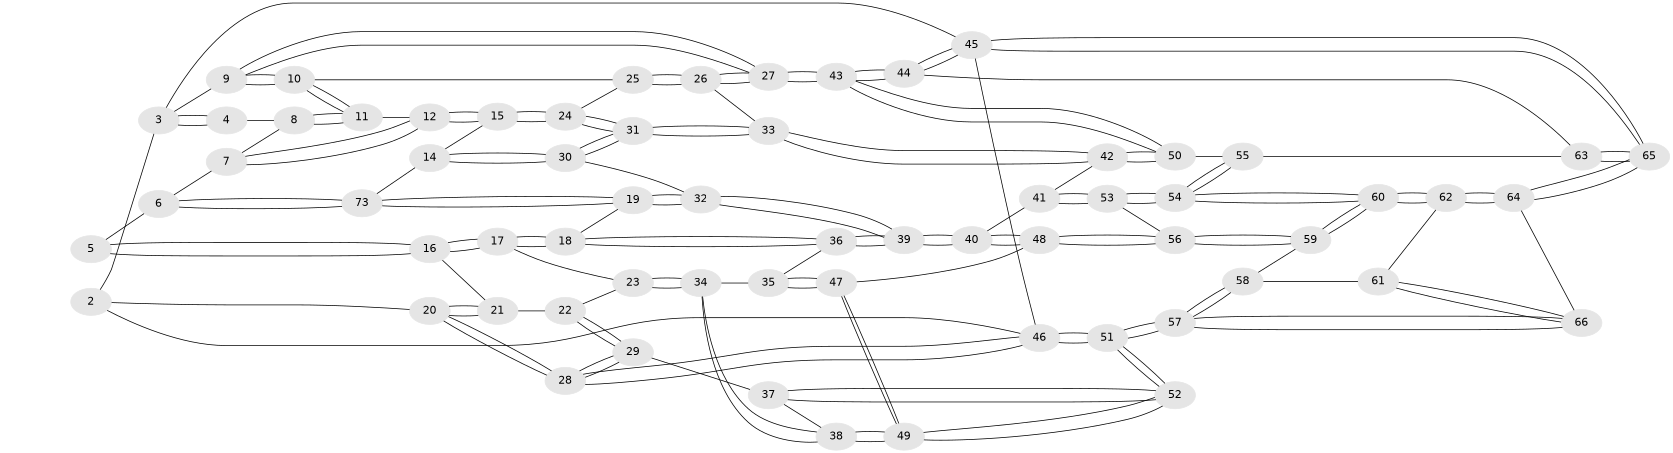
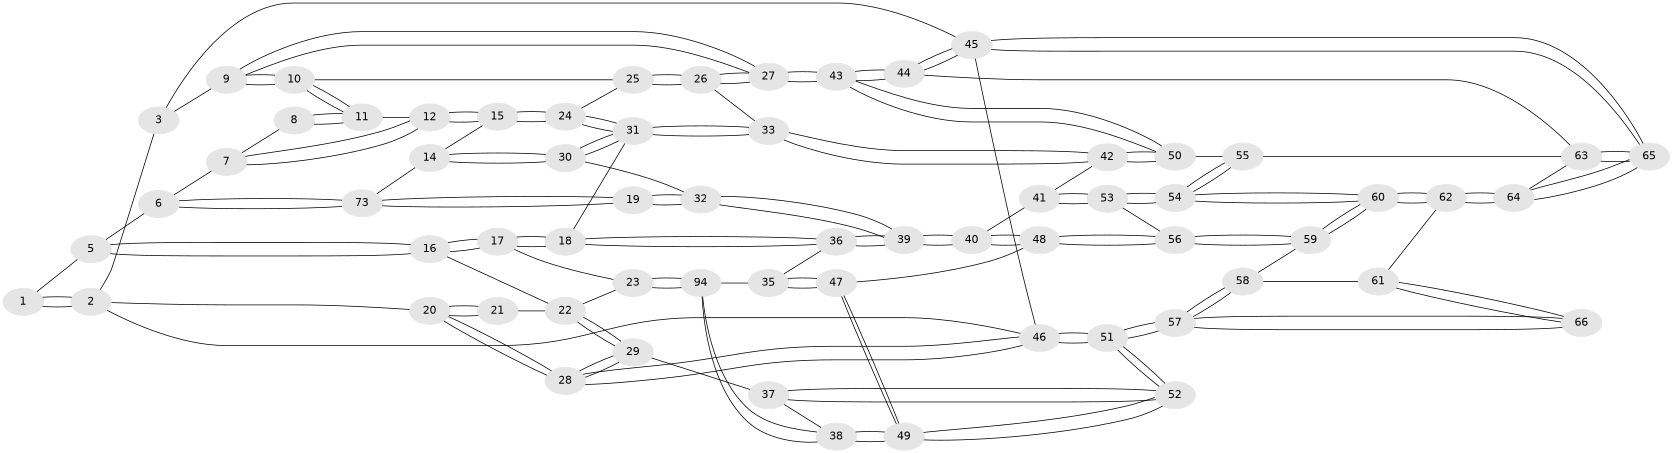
node "4": removed
edge "19" -- "18": now "31" -- "18"
edge "64" -- "66": now "64" -- "63"
edge "16" -- "21": now "16" -- "22"
node "34": label "34" -> "94"
node "1": added
